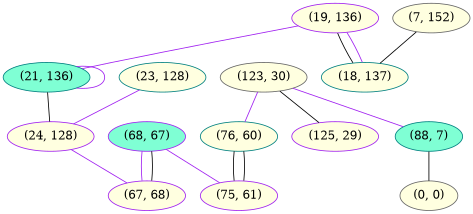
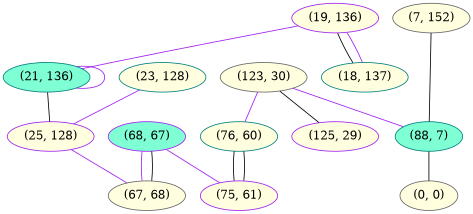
edge "(7, 152)" -- "(18, 137)": now "(7, 152)" -- "(88, 7)"
node "(24, 128)": label "(24, 128)" -> "(25, 128)"
node "(67, 68)": color purple -> gray40
